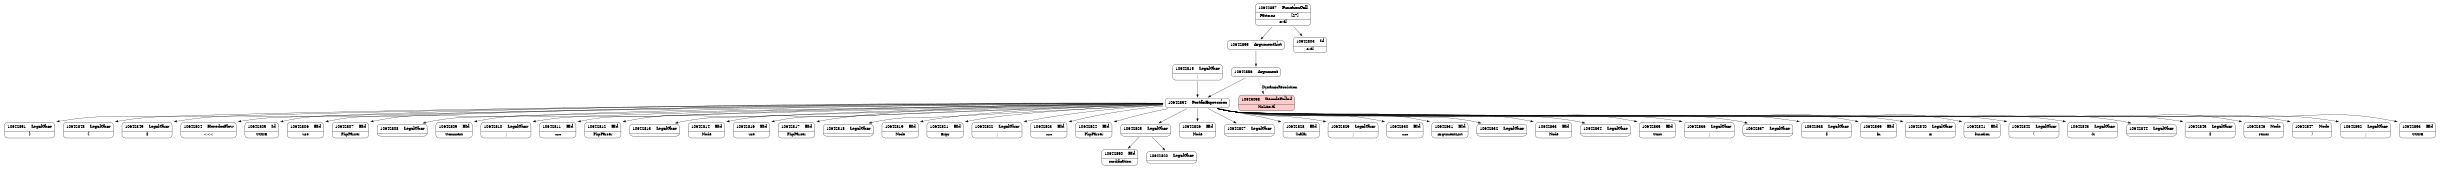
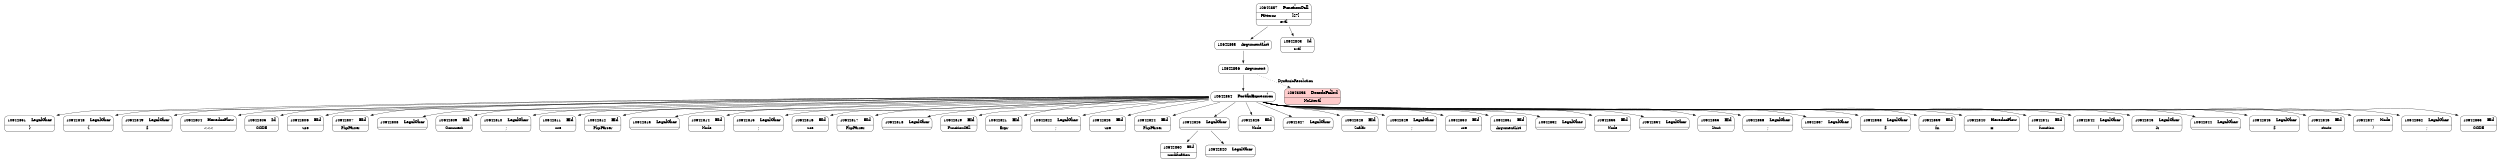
edge "10642815" -> "10642854": reversed
node "10642840": text "LegalChar" -> "HeredocFlow"
node "10642846": text "Node" -> "EId"
node "10642819": text "Node" -> "FunctionCall"
